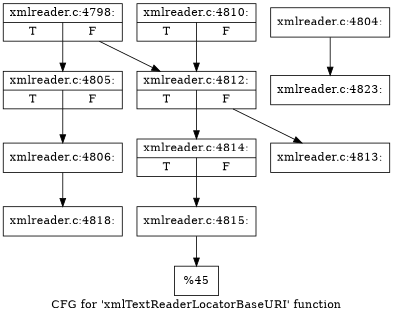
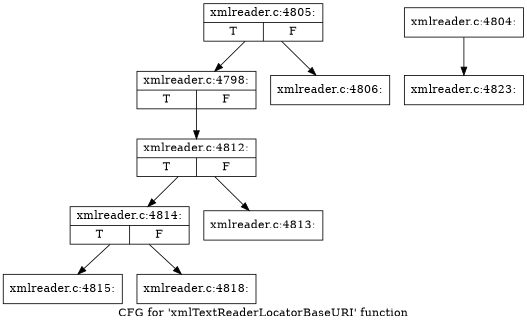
node "xmlreader.c:4810:": removed
edge "xmlreader.c:4798:" -> "xmlreader.c:4805:": reversed
edge "xmlreader.c:4806:" -> "xmlreader.c:4818:": now "xmlreader.c:4814:" -> "xmlreader.c:4818:"
node "%45": removed
